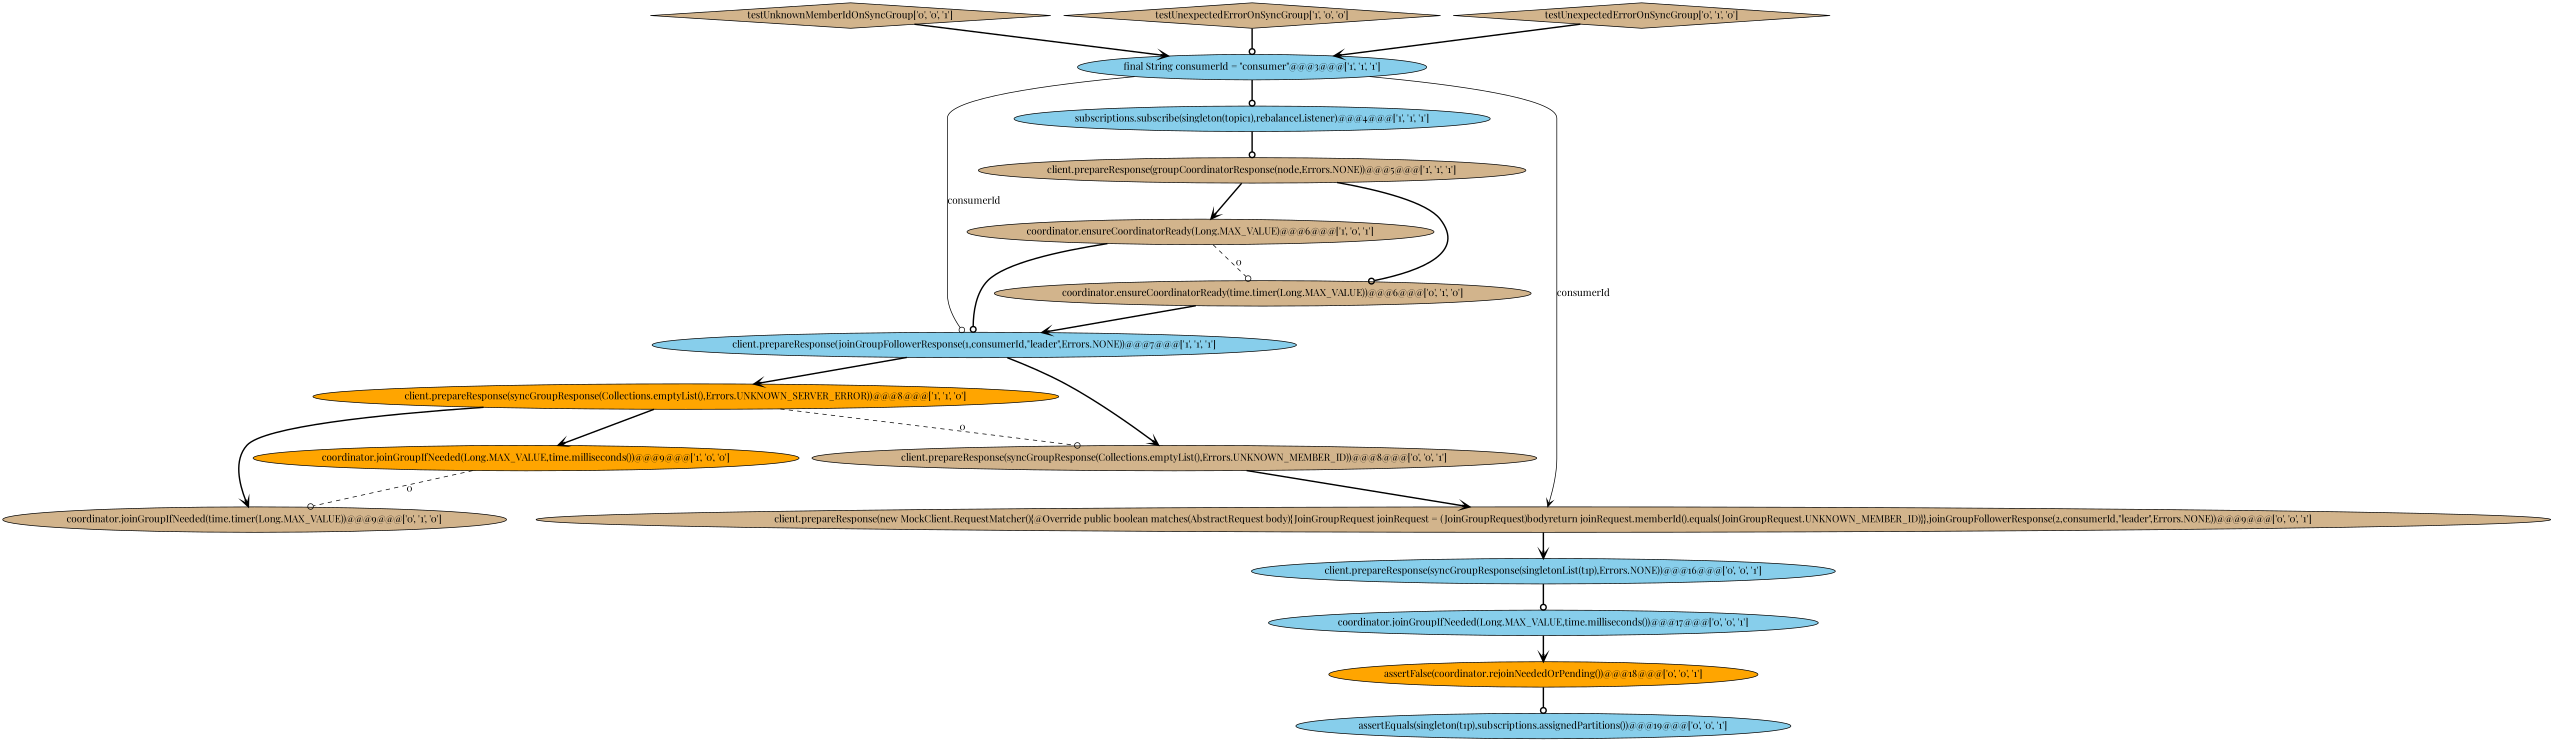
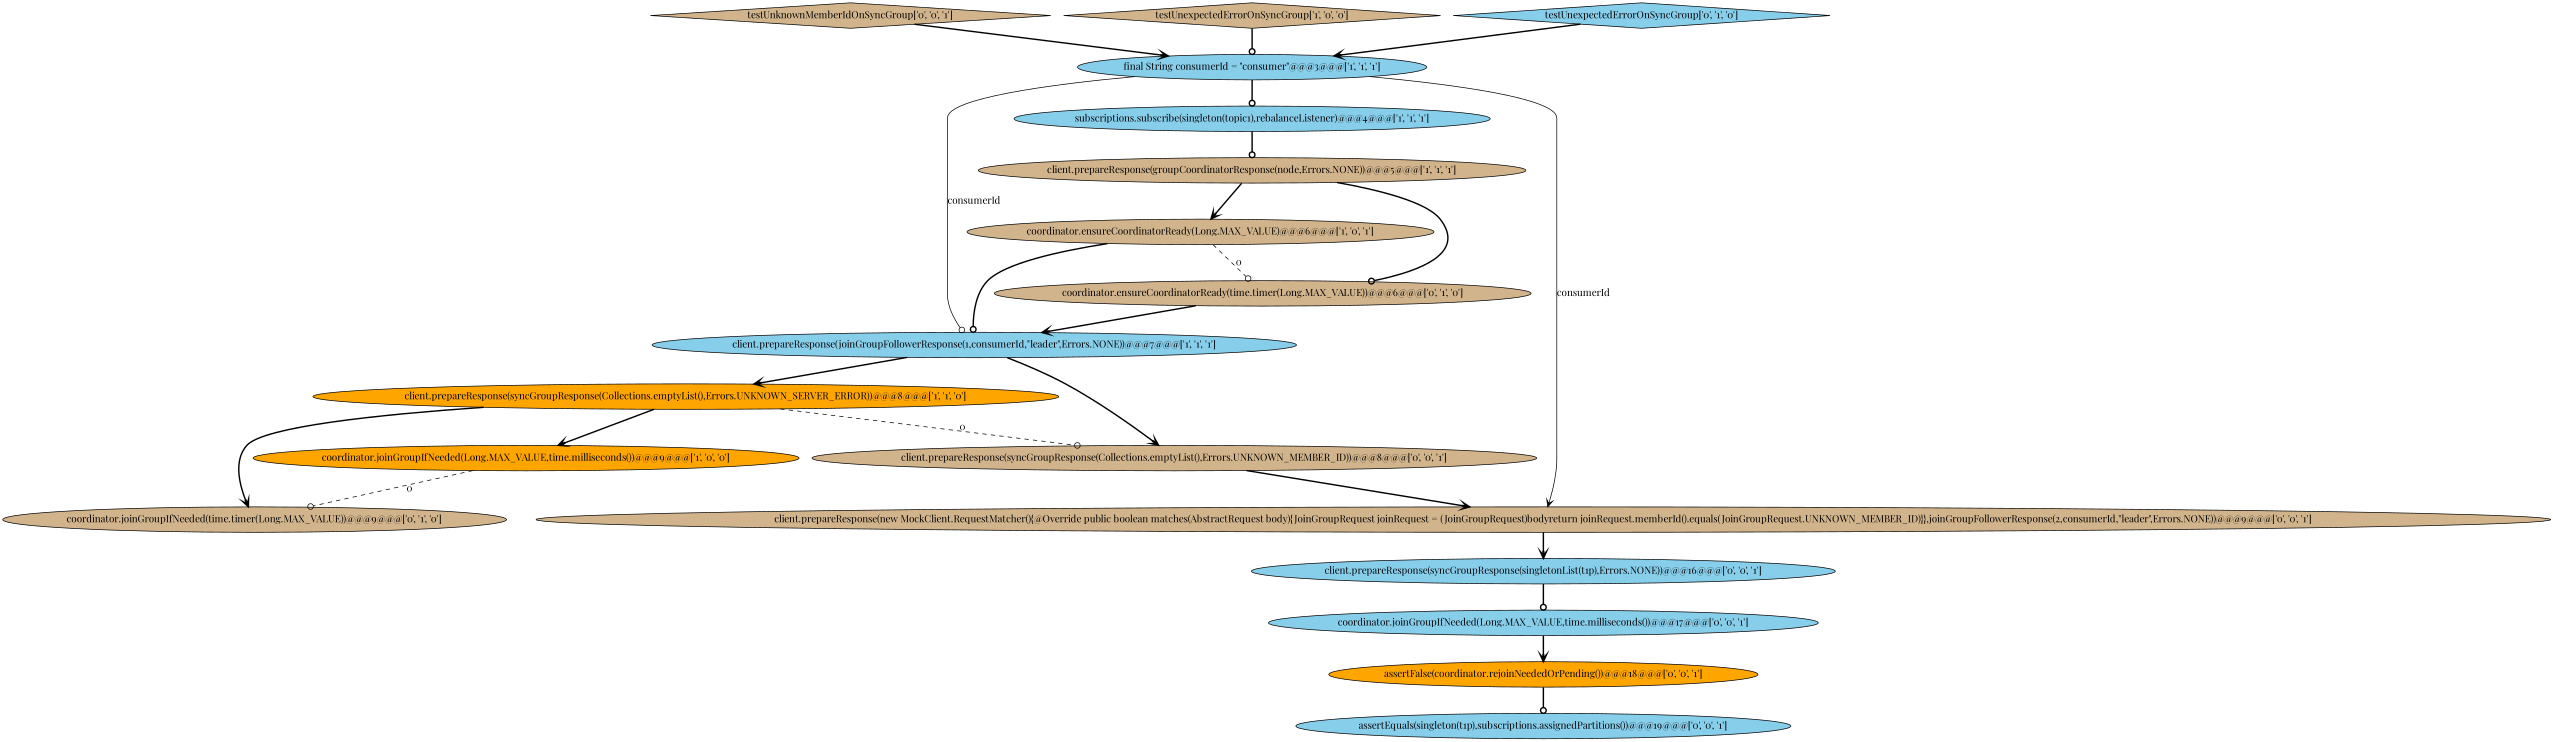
node "testUnexpectedErrorOnSyncGroup['0', '1', '0']": fillcolor tan -> skyblue
